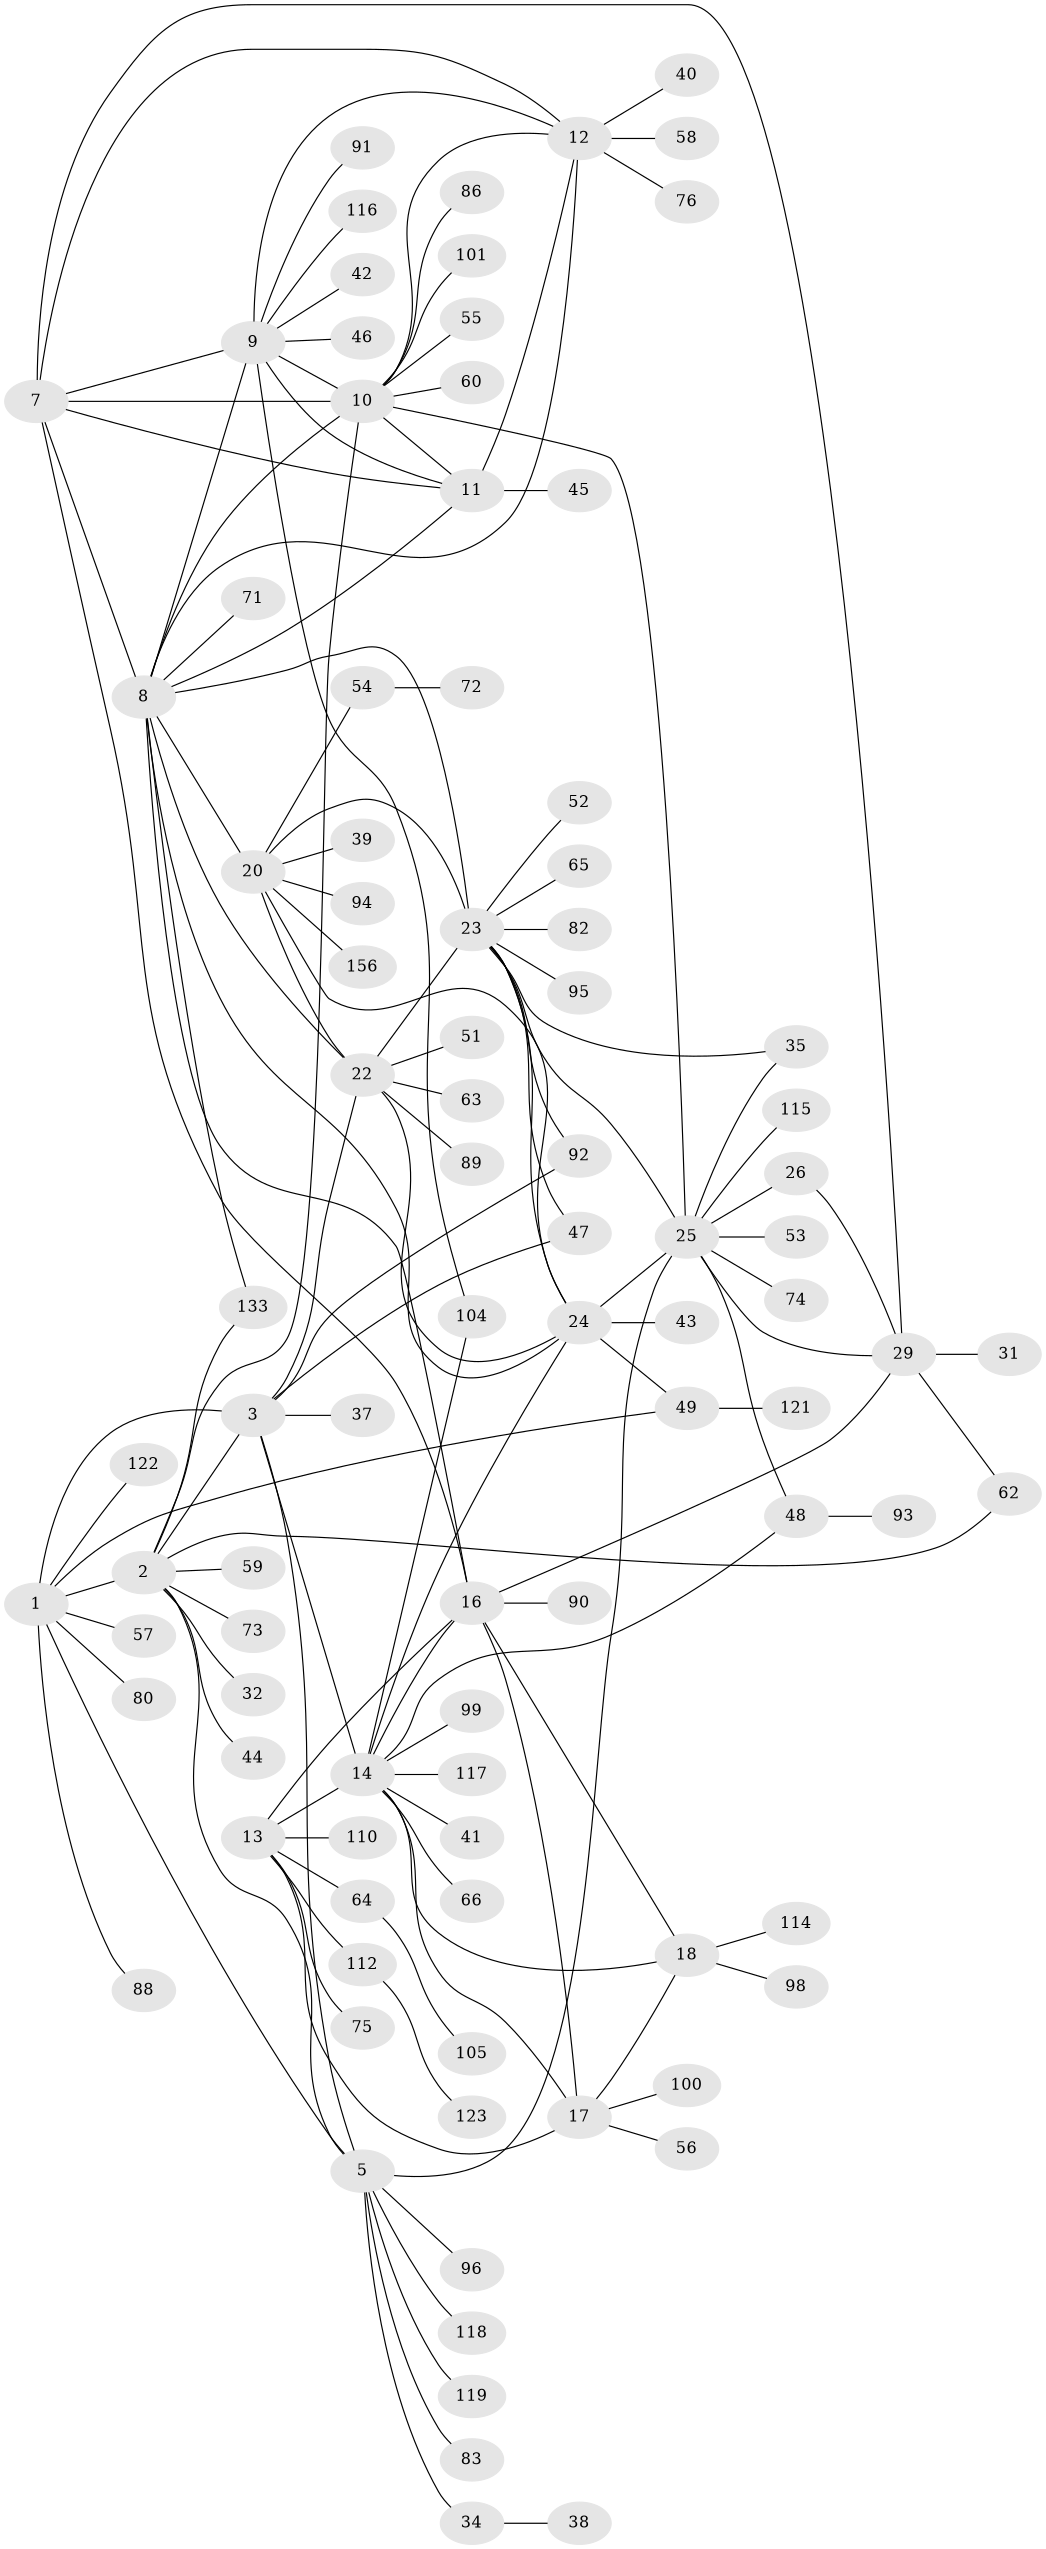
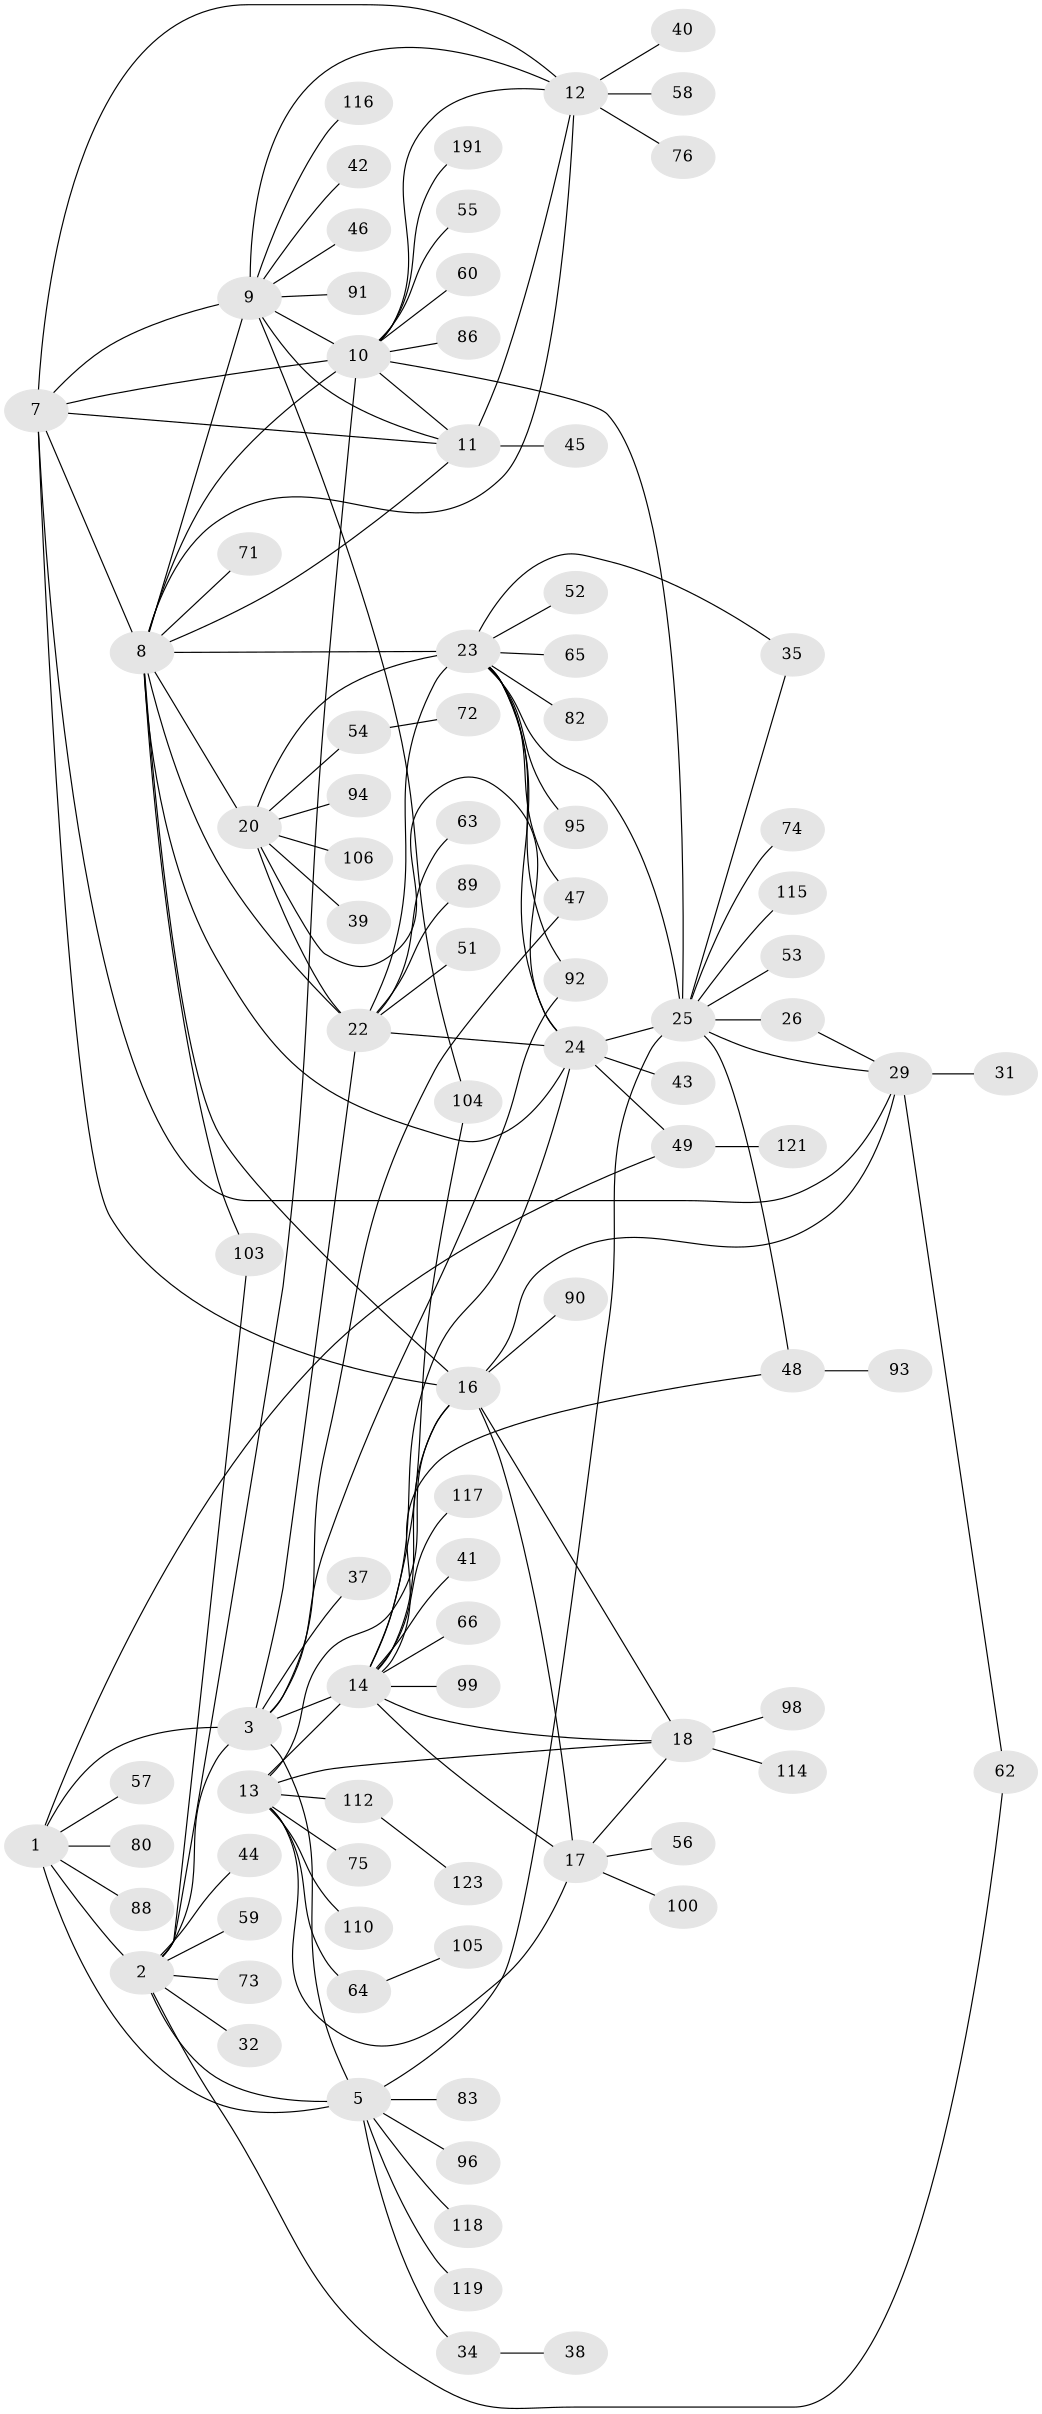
node "101": label "101" -> "191"
node "156": label "156" -> "106"
node "133": label "133" -> "103"
node "122": removed
edge "18" -- "13": added
